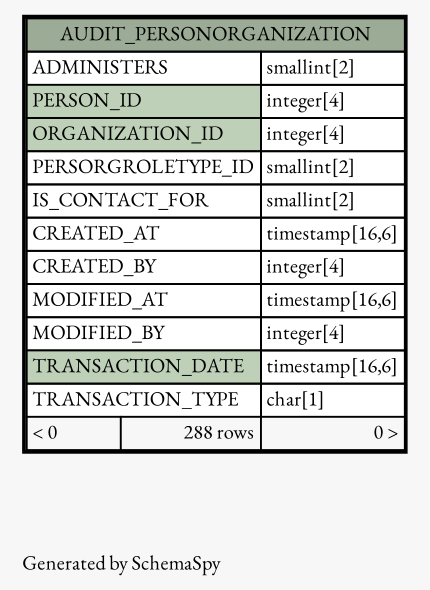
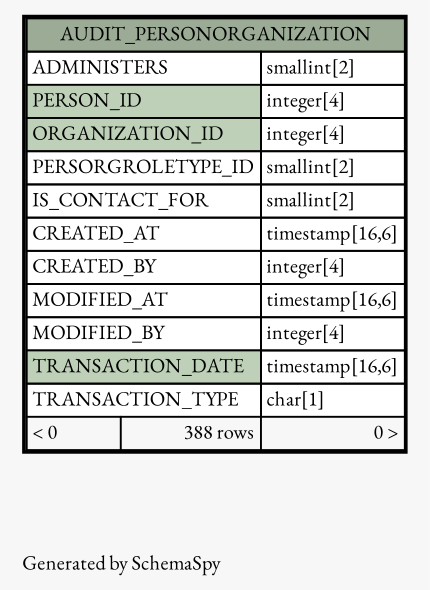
node "AUDIT_PERSONORGANIZATION": text "288 rows" -> "388 rows"
